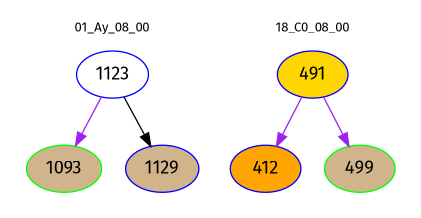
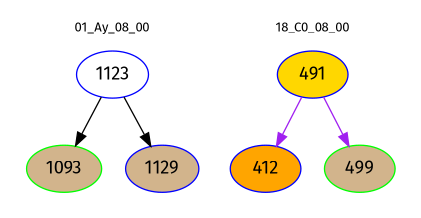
edge "1123" -> "1093": color purple -> black
